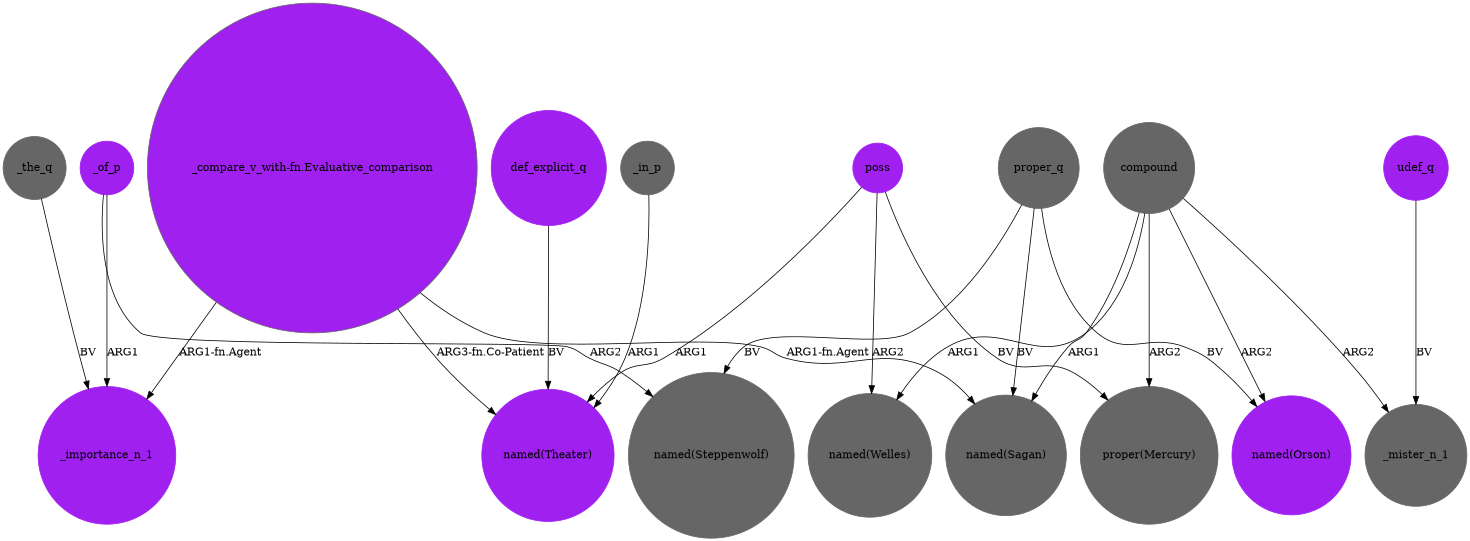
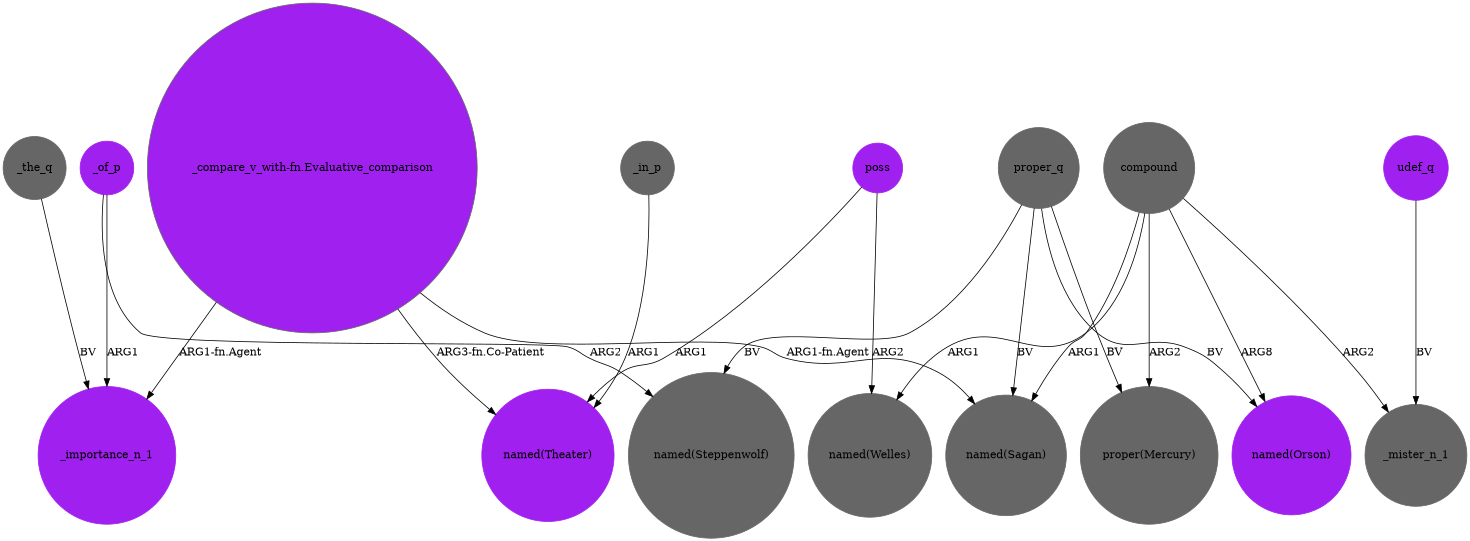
node "def_explicit_q": removed
edge "poss" -> "proper(Mercury)": now "proper_q" -> "proper(Mercury)"
edge "compound" -> "named(Orson)": label "ARG2" -> "ARG8"
